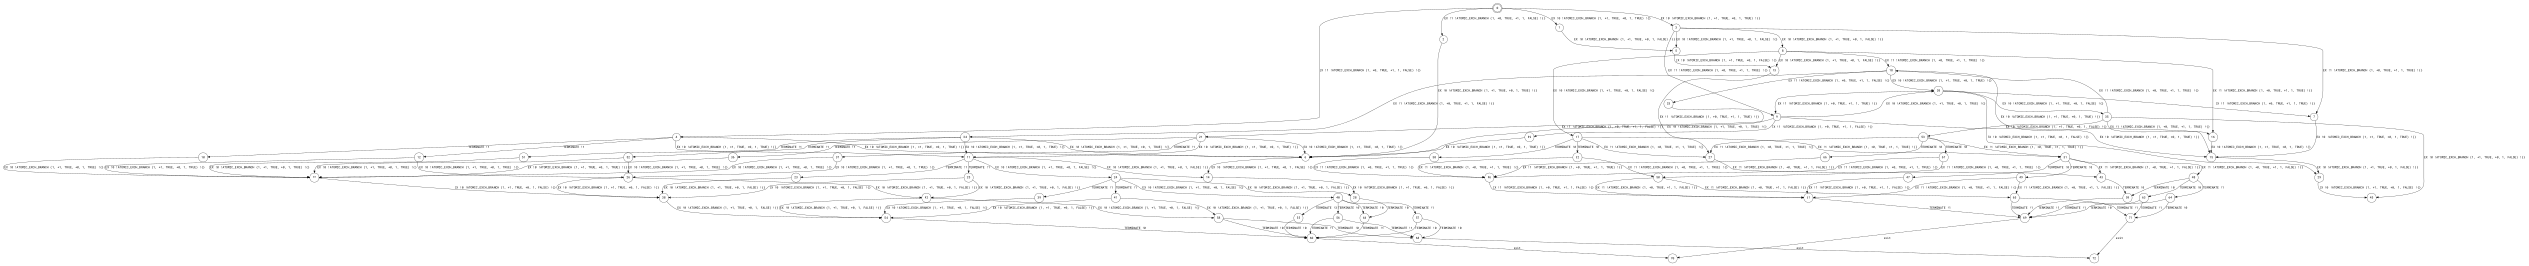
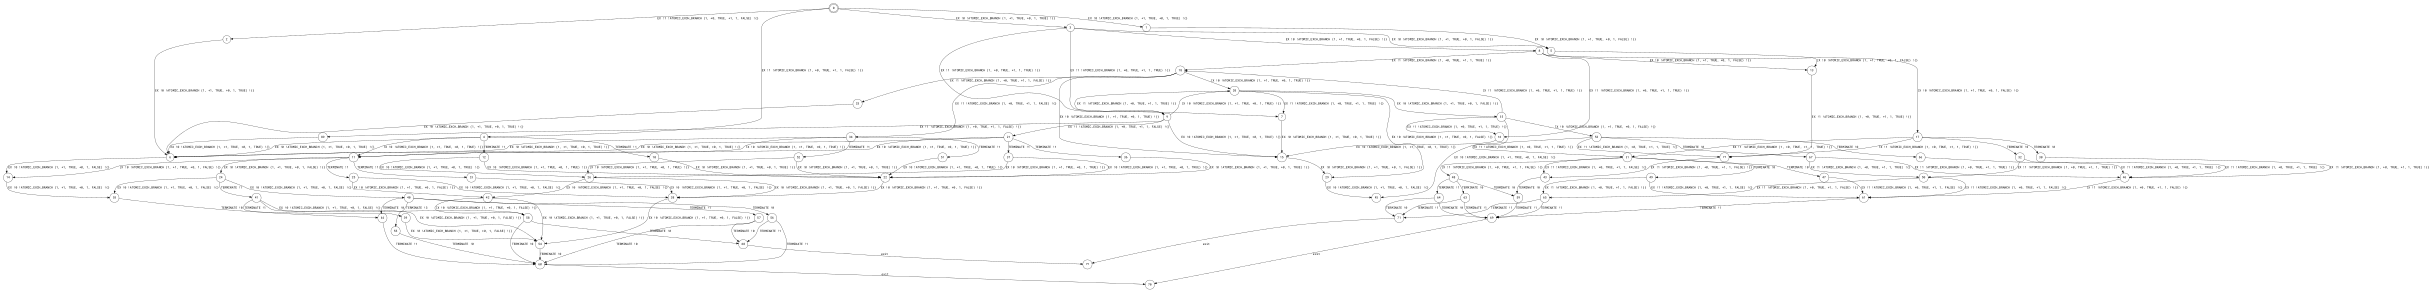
edge "24" -> "39": now "41" -> "39"
